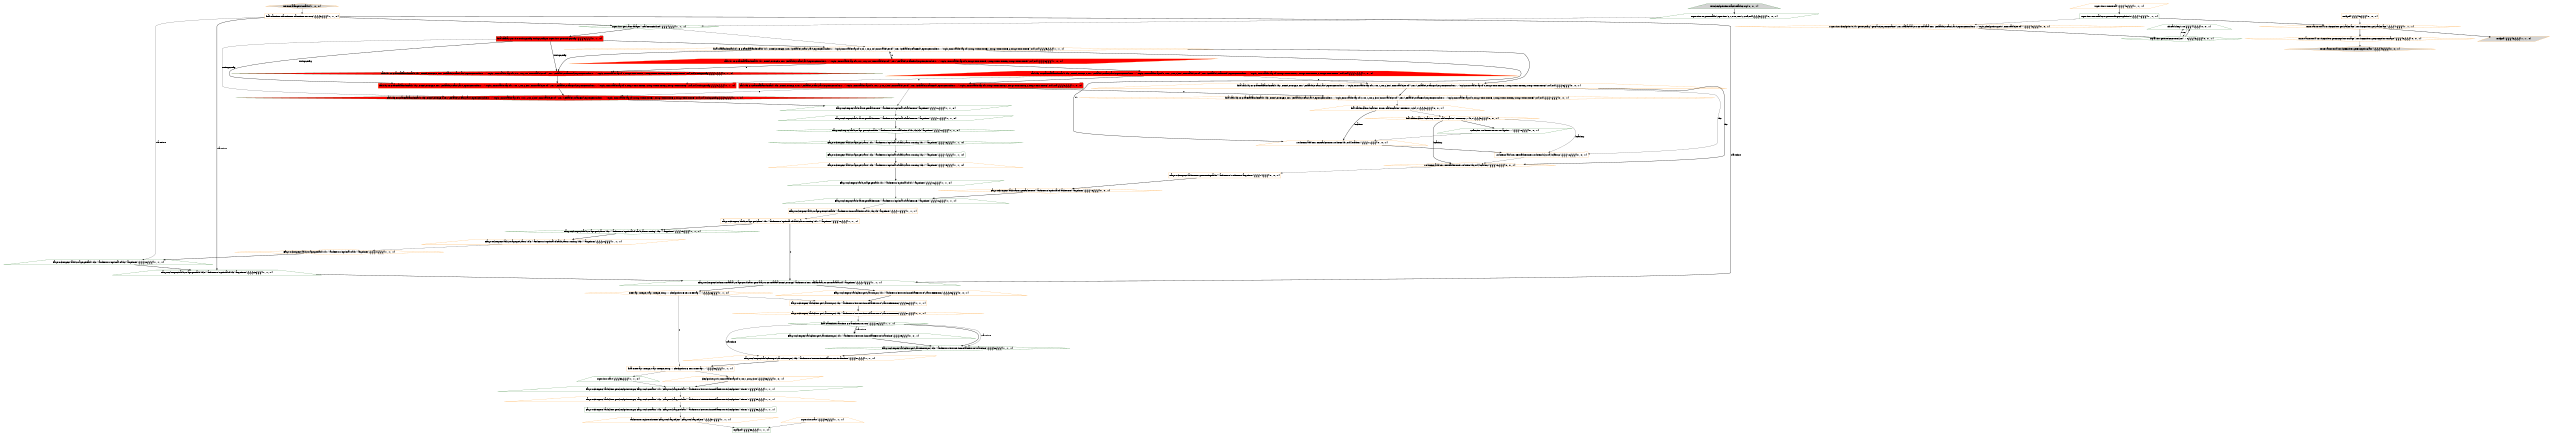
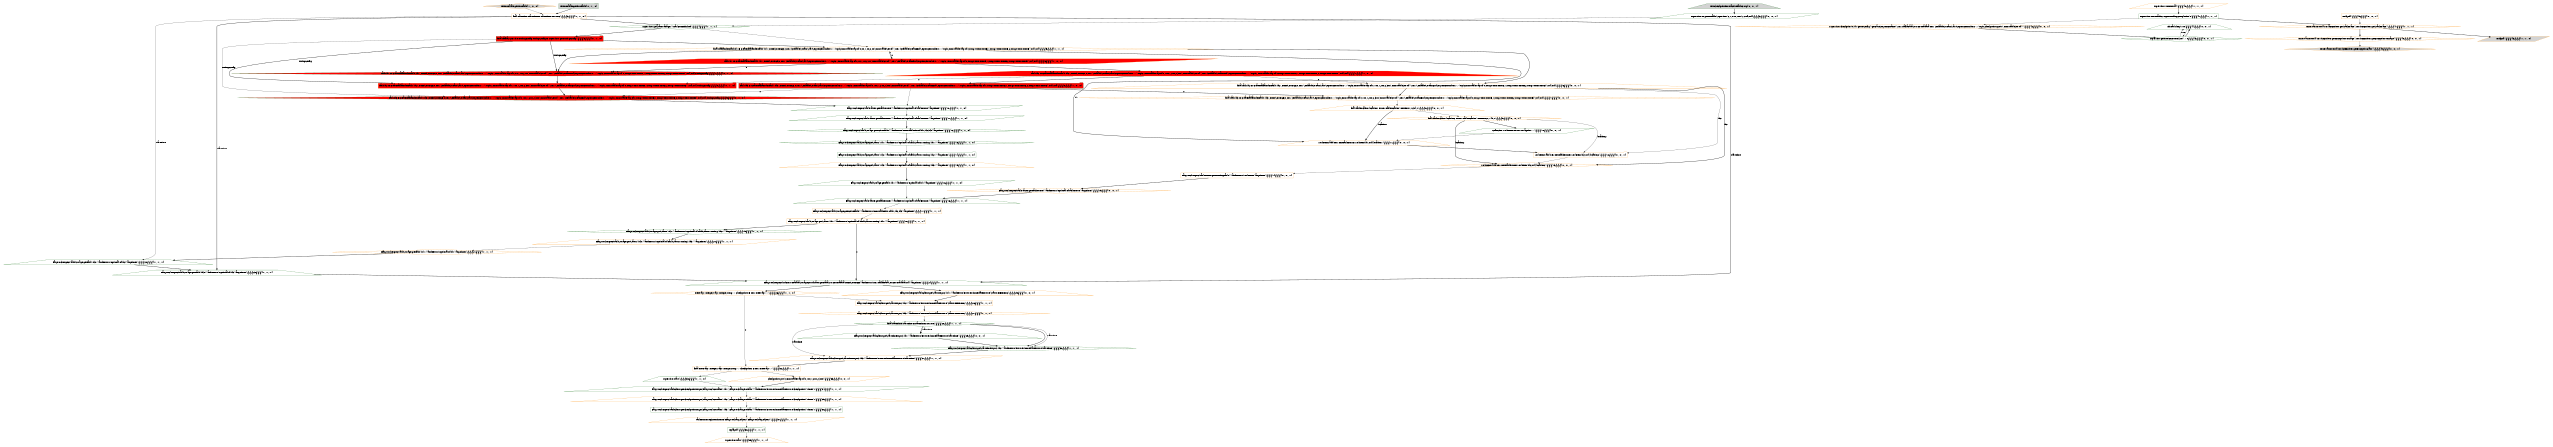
node "testNoDataIngestionTasks['0', '1', '0']": added
edge "supervisor.start()@@@39@@@['1', '1', '1']" -> "replayAll()@@@38@@@['1', '1', '1']": reversed
